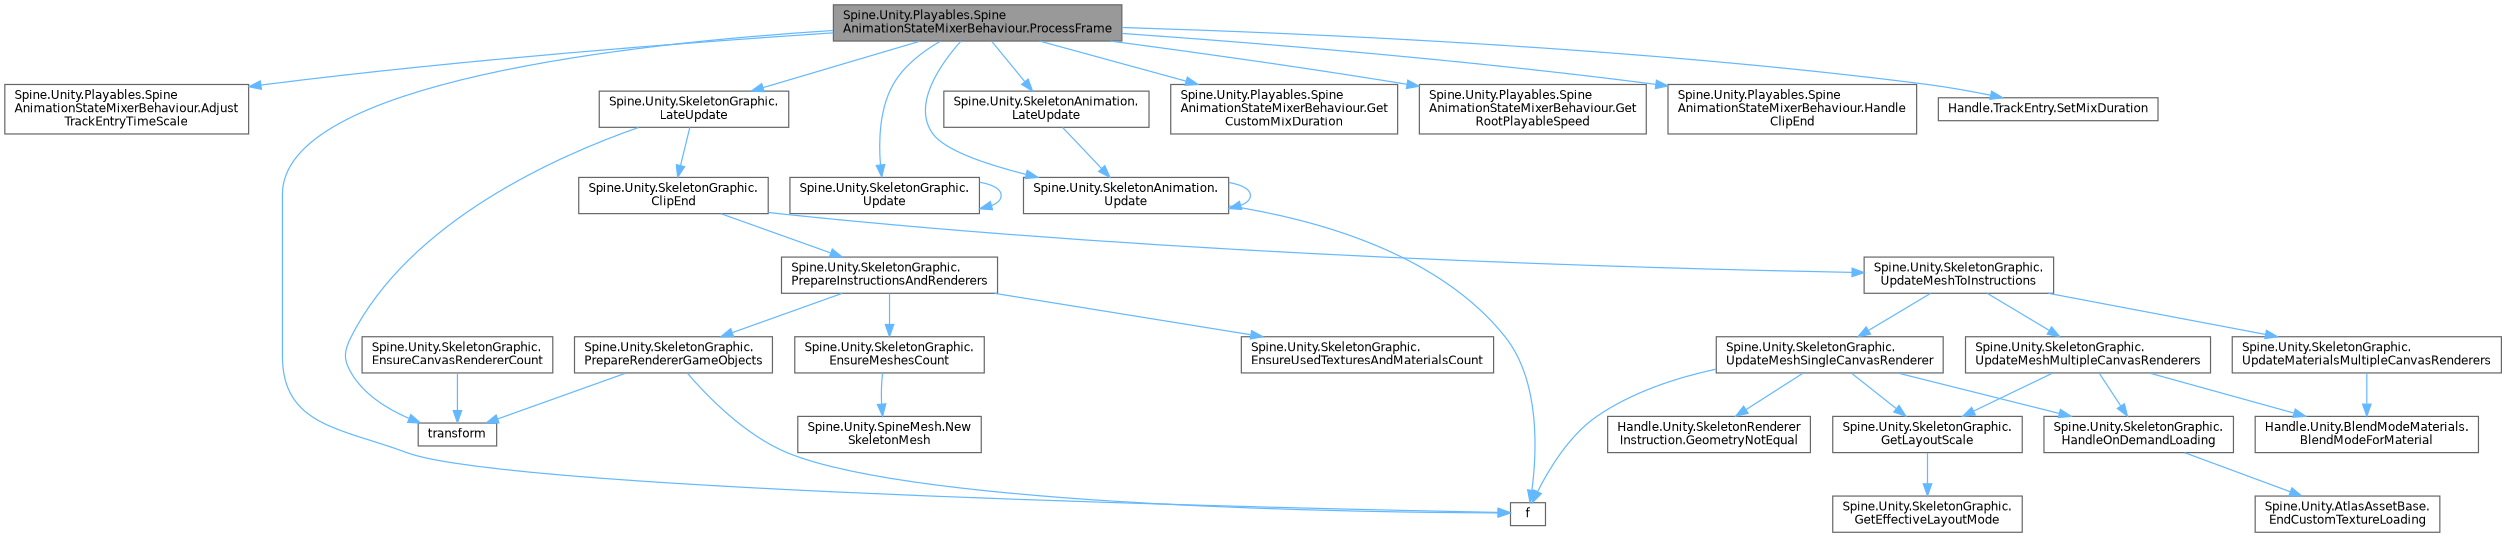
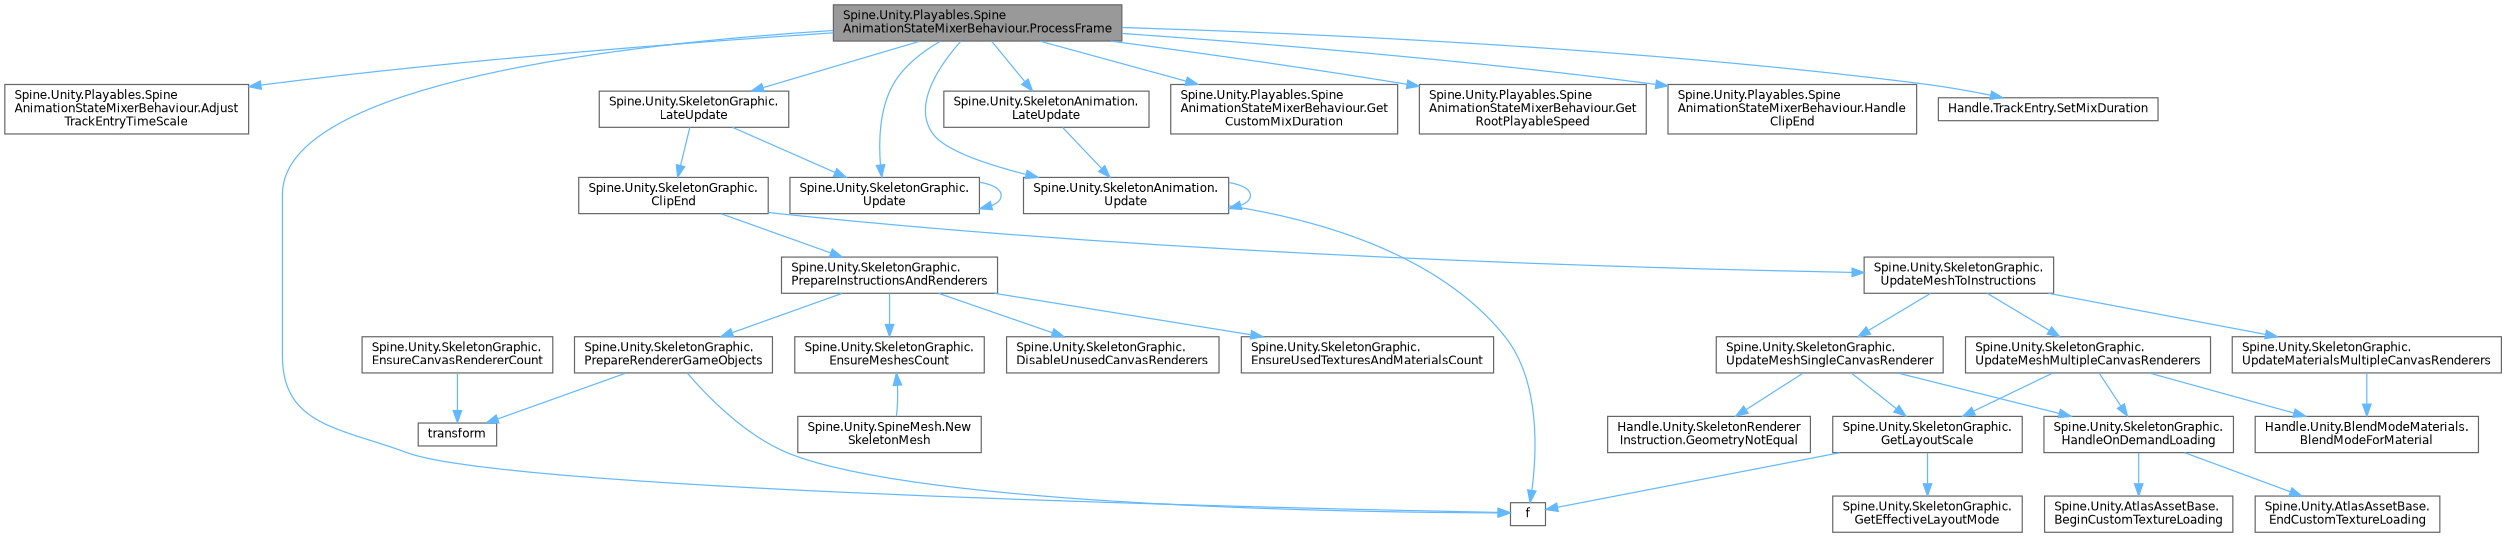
edge "Spine.Unity.SkeletonGraphic. LateUpdate" -> "transform": now "Spine.Unity.SkeletonGraphic. LateUpdate" -> "Spine.Unity.SkeletonGraphic. Update"
node "Spine.Unity.SkeletonGraphic. DisableUnusedCanvasRenderers": added
edge "Spine.Unity.SkeletonGraphic. EnsureMeshesCount" -> "Spine.Unity.SpineMesh.New SkeletonMesh": reversed
edge "Spine.Unity.SkeletonGraphic. UpdateMeshSingleCanvasRenderer" -> "f": now "Spine.Unity.SkeletonGraphic. GetLayoutScale" -> "f"
node "Spine.Unity.AtlasAssetBase. BeginCustomTextureLoading": added
